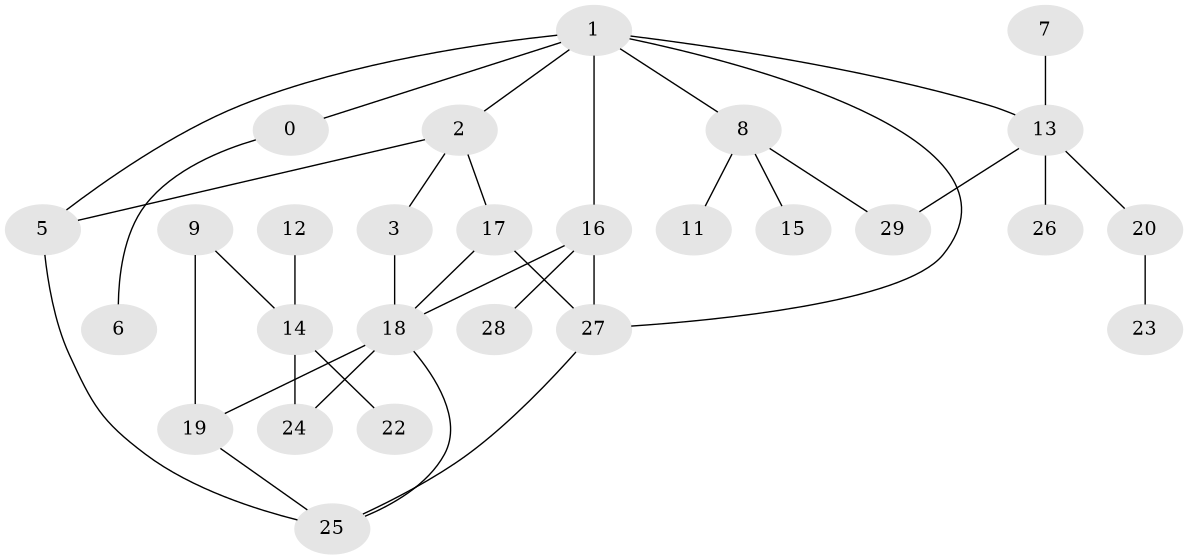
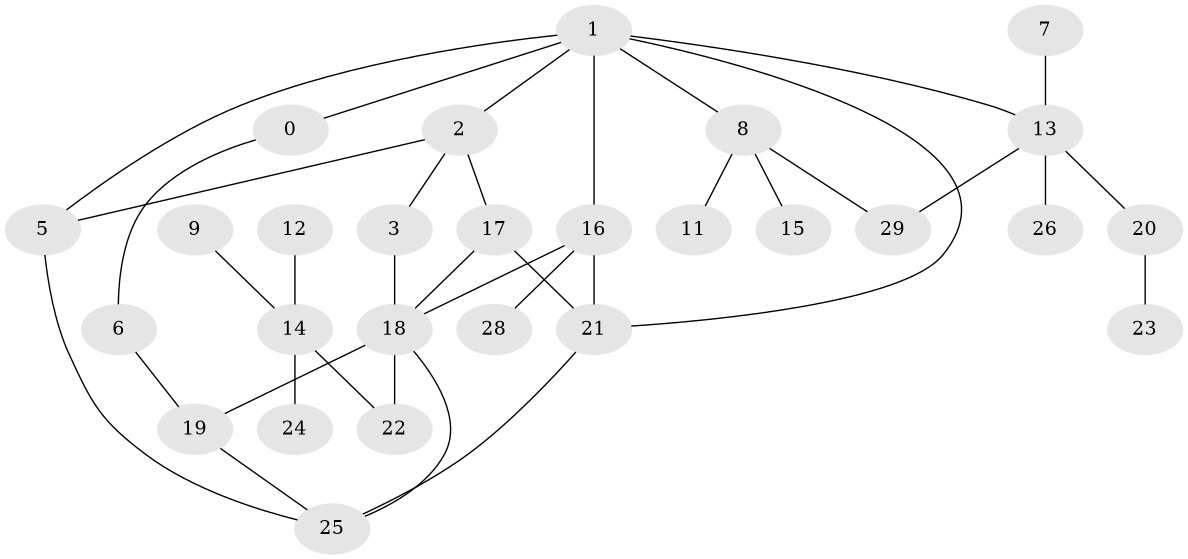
edge "9" -- "19": now "6" -- "19"
node "27": label "27" -> "21"
edge "18" -- "24": now "18" -- "22"
